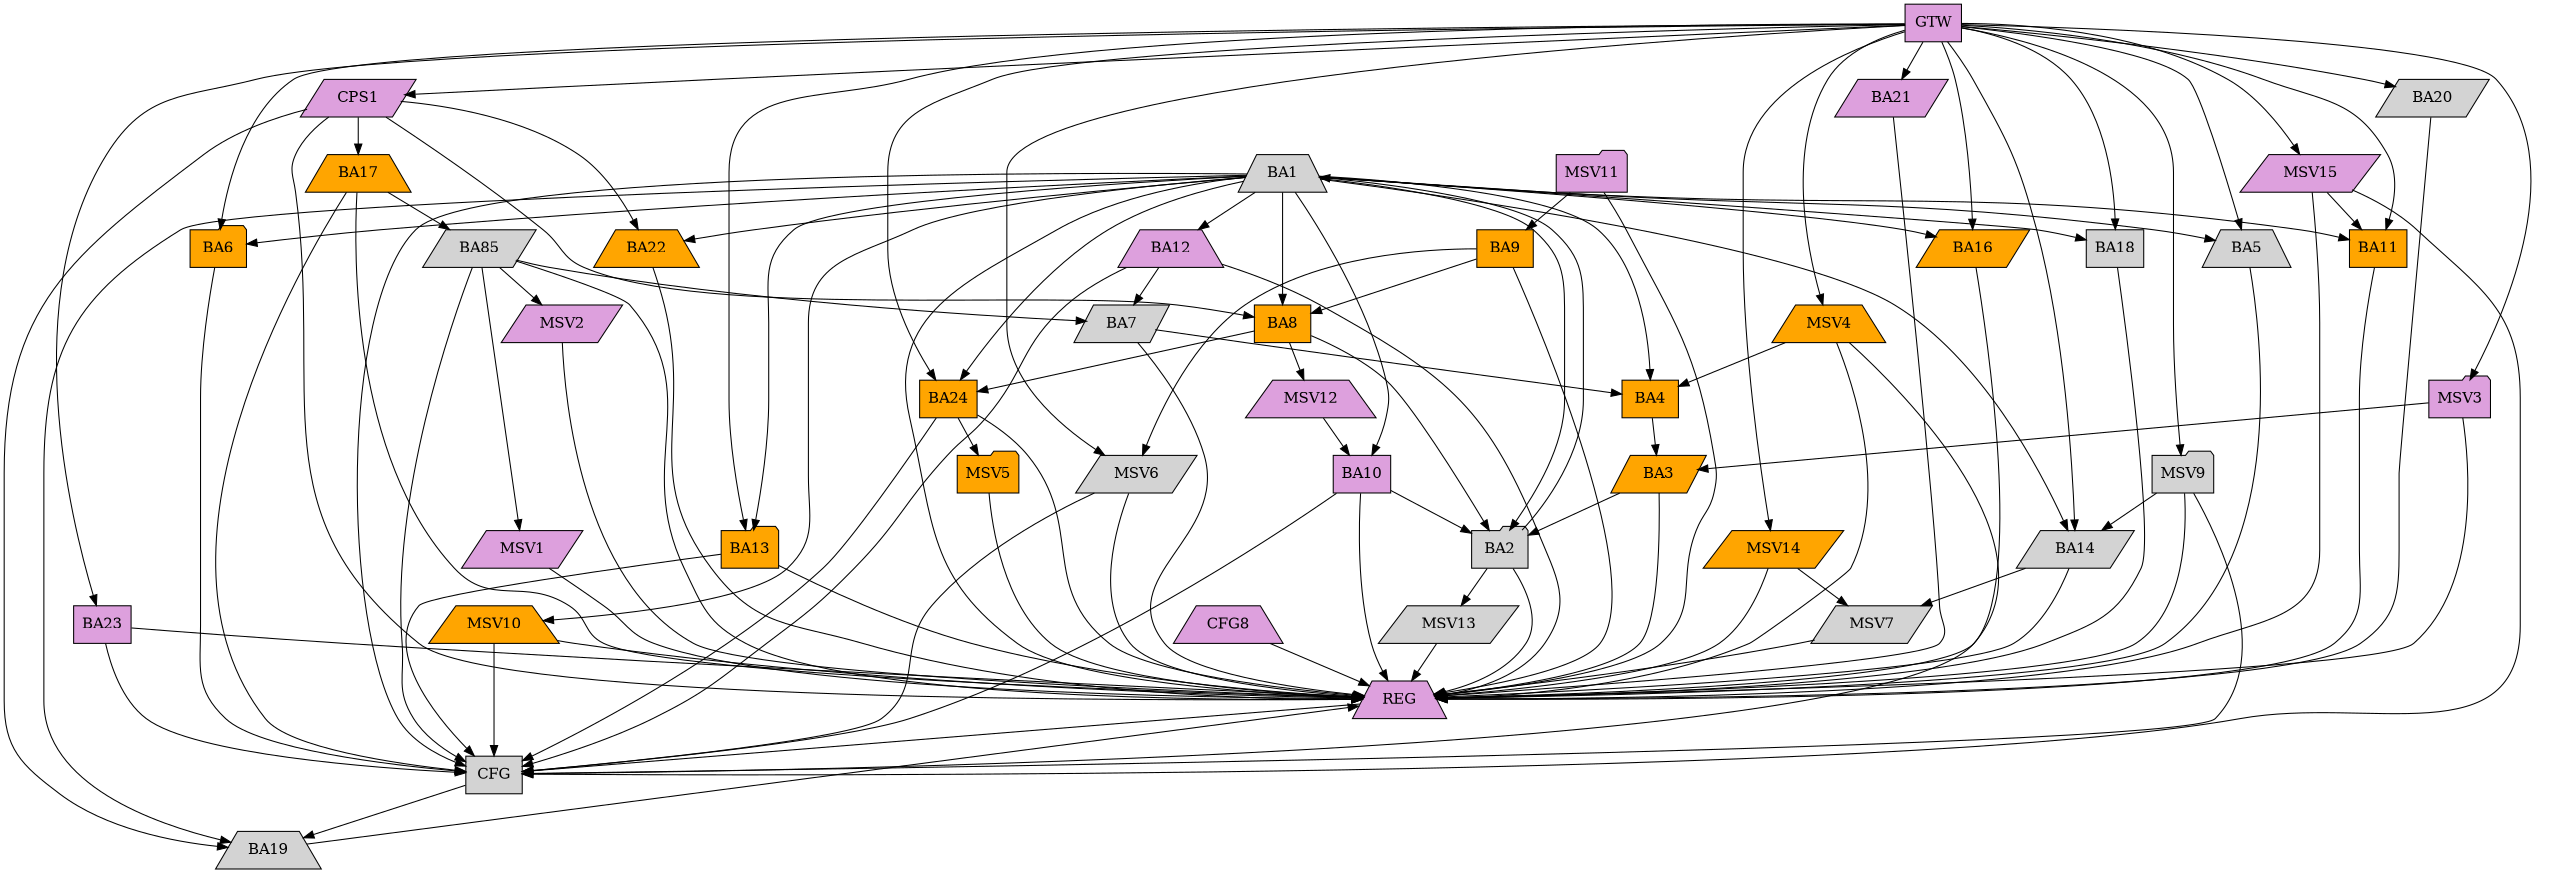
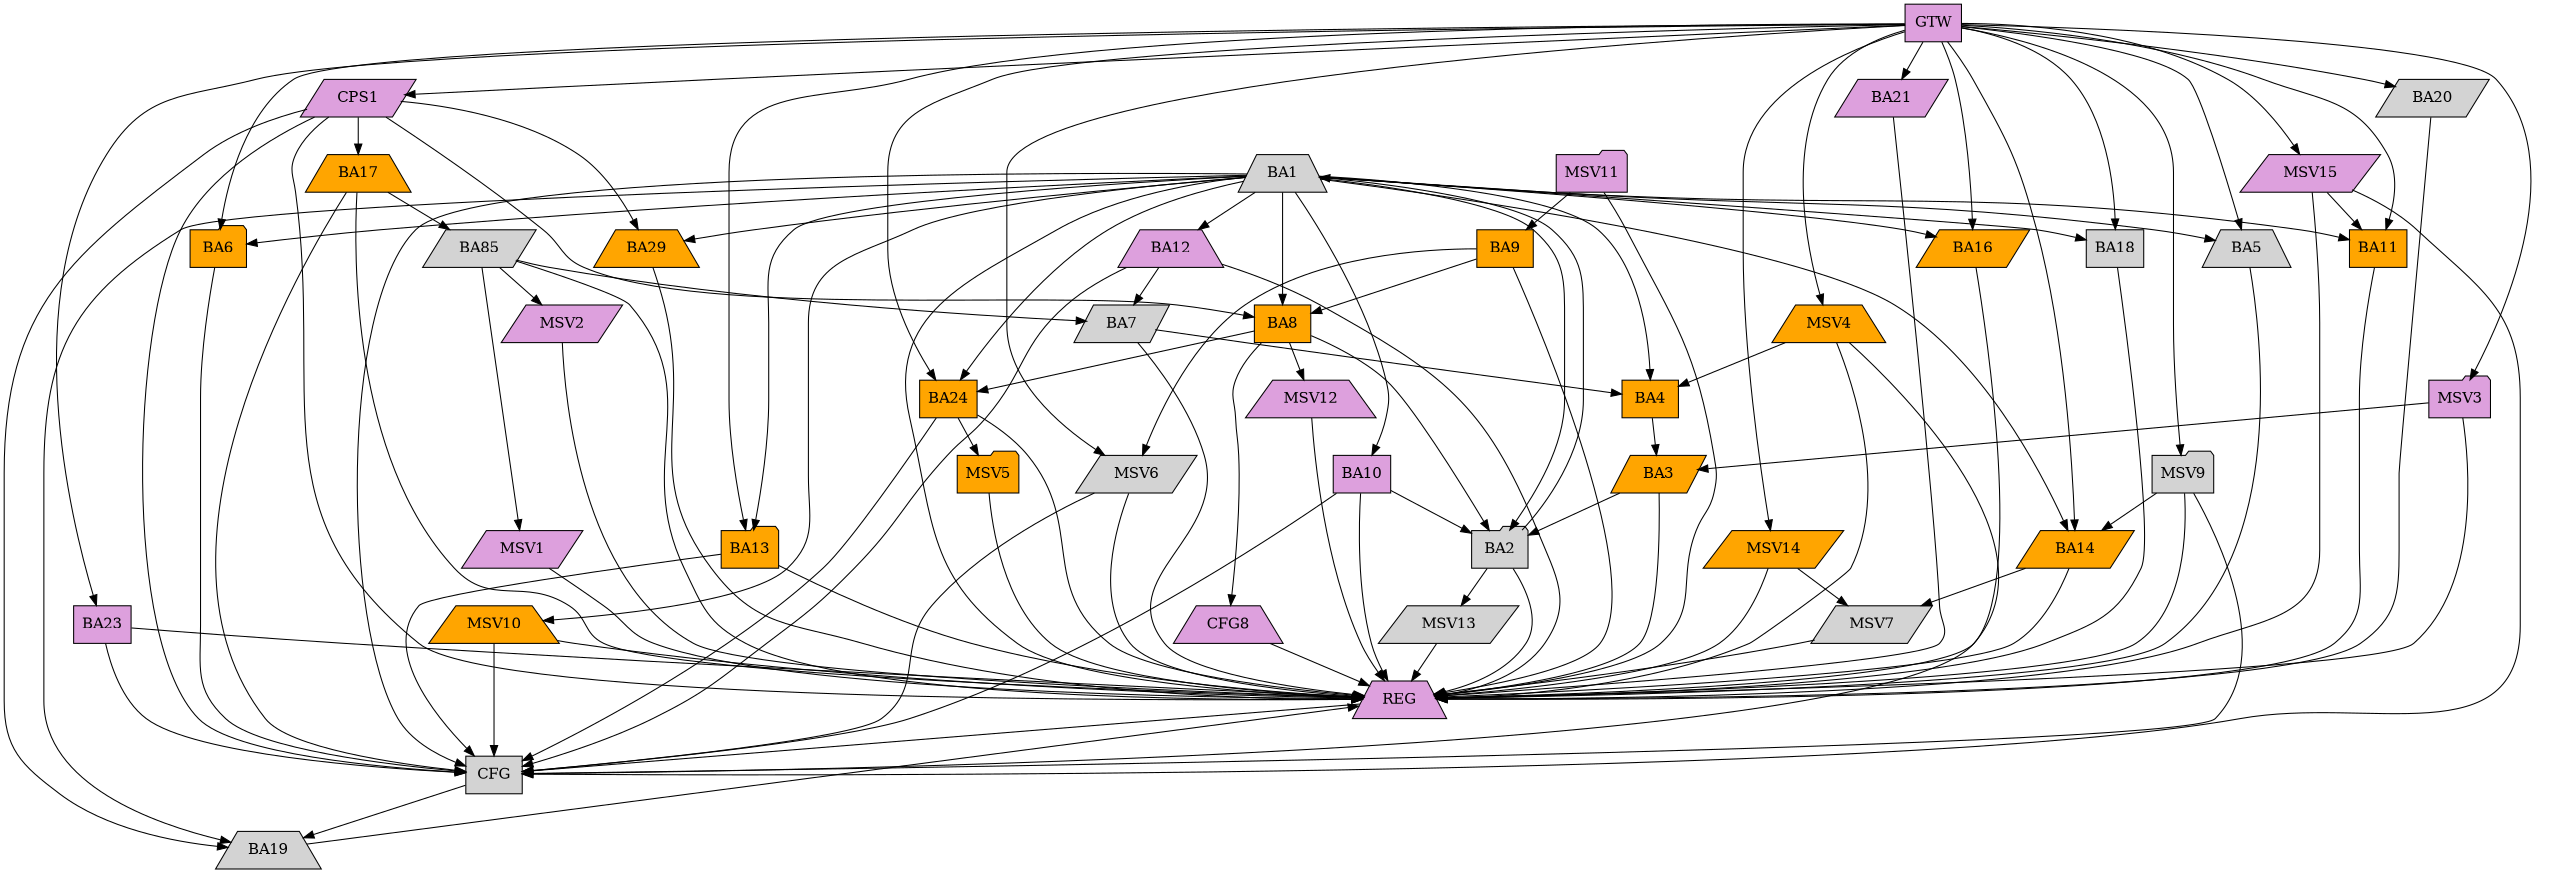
node "BA22": label "BA22" -> "BA29"
edge "MSV12" -> "BA10": now "MSV12" -> "REG"
edge "BA8" -> "CFG8": added
edge "BA85" -> "CFG": now "CPS1" -> "CFG"
node "BA14": fillcolor lightgrey -> orange
